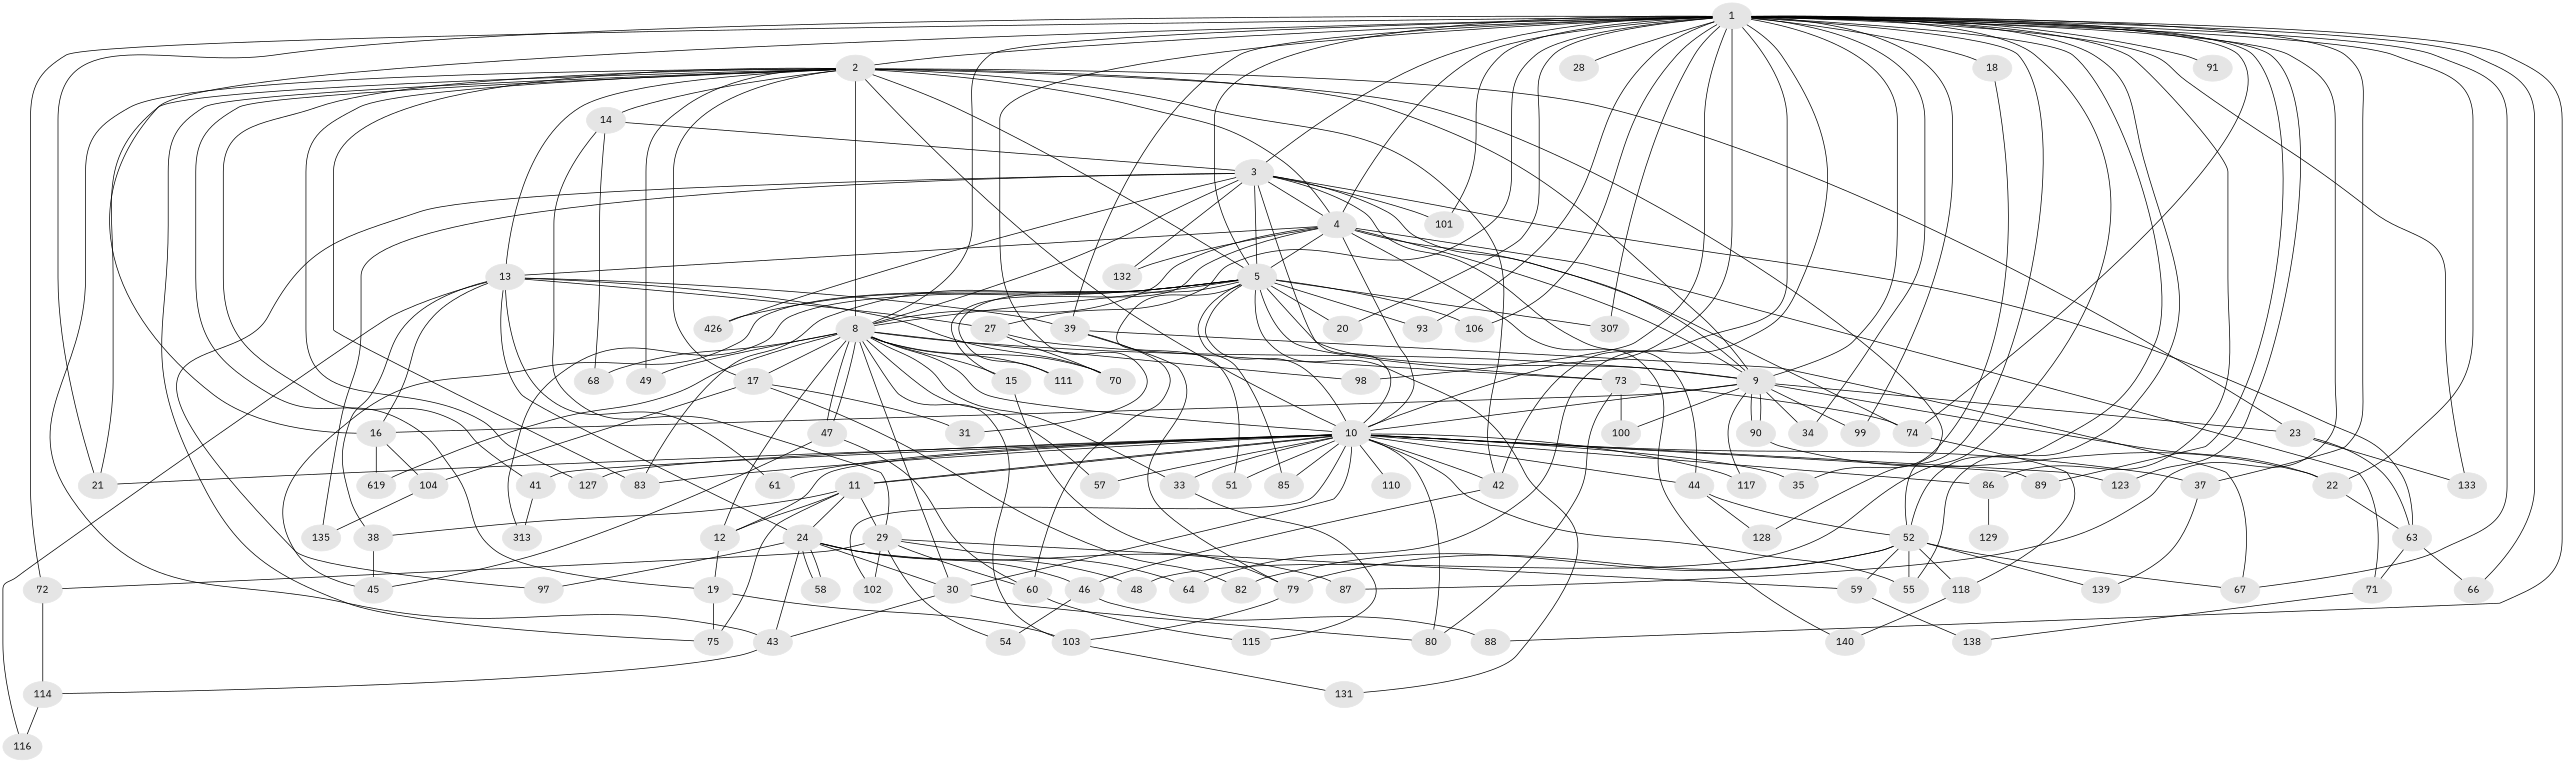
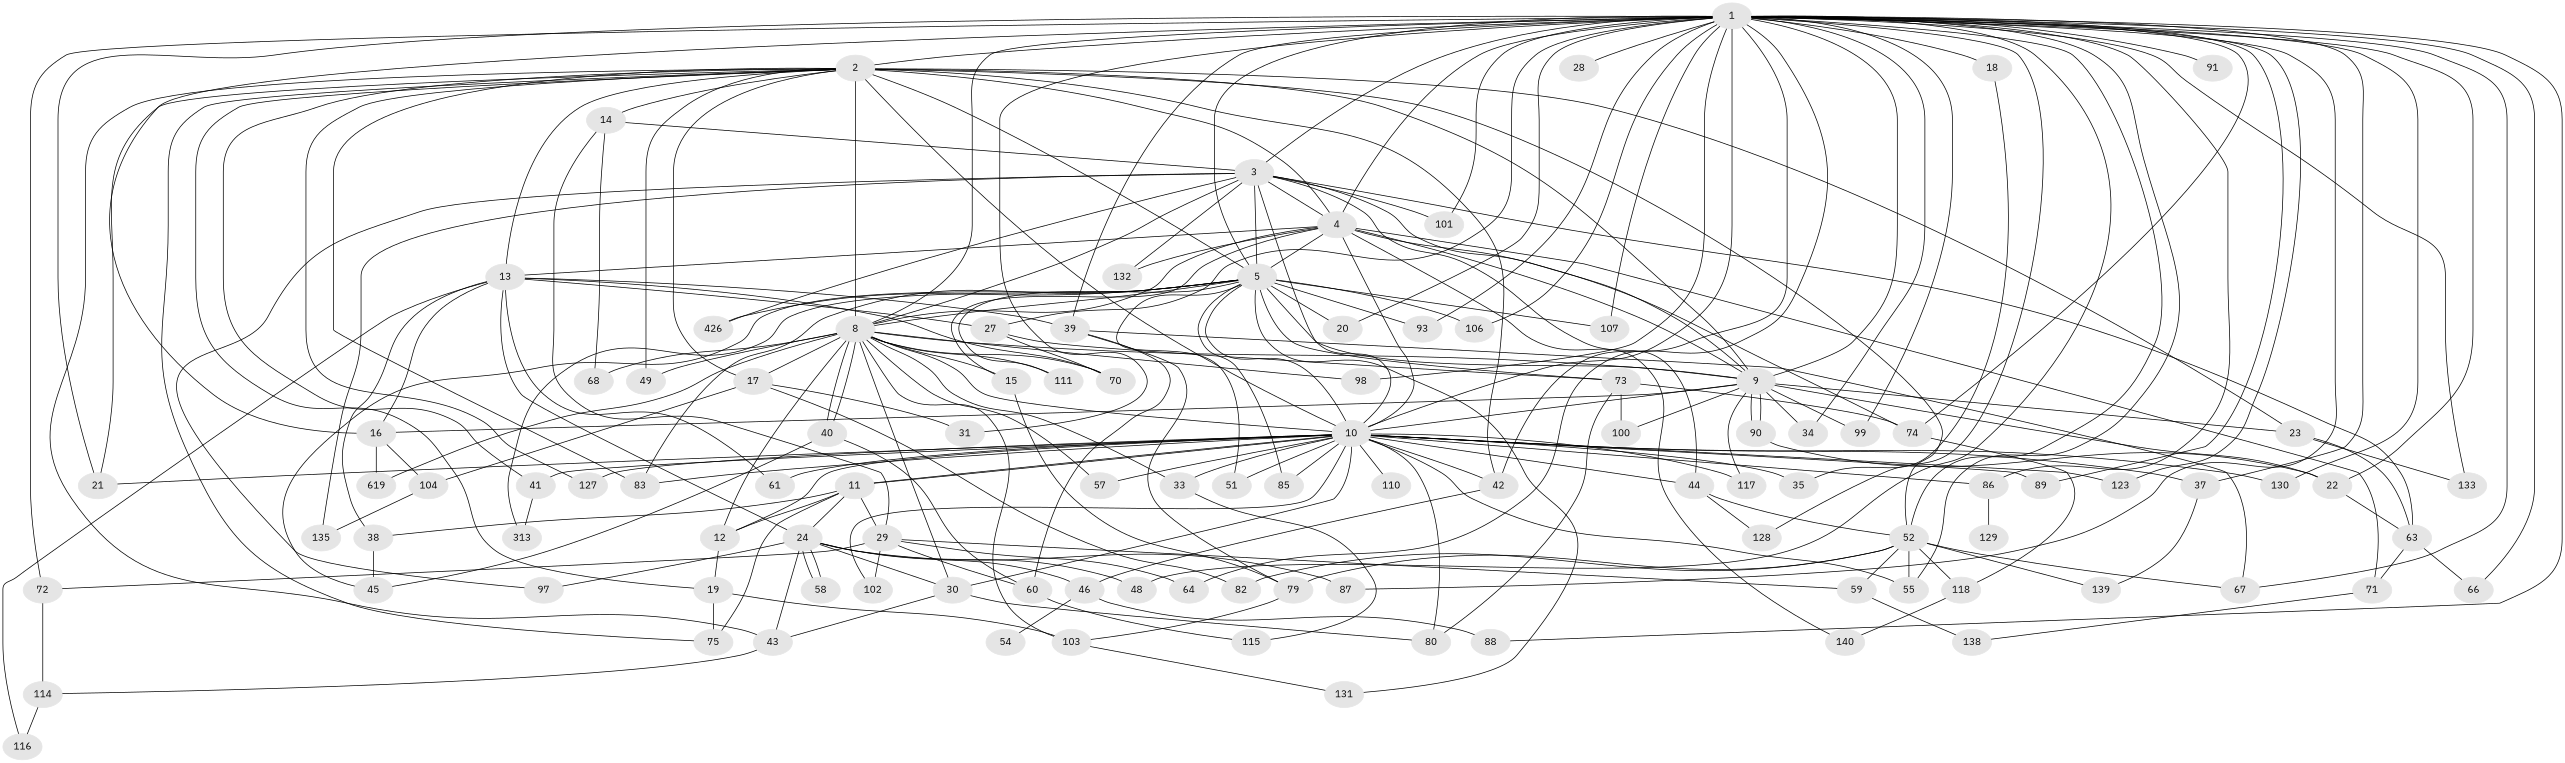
node "307": label "307" -> "107"
node "47": label "47" -> "40"
node "130": added
edge "29" -- "54": removed
